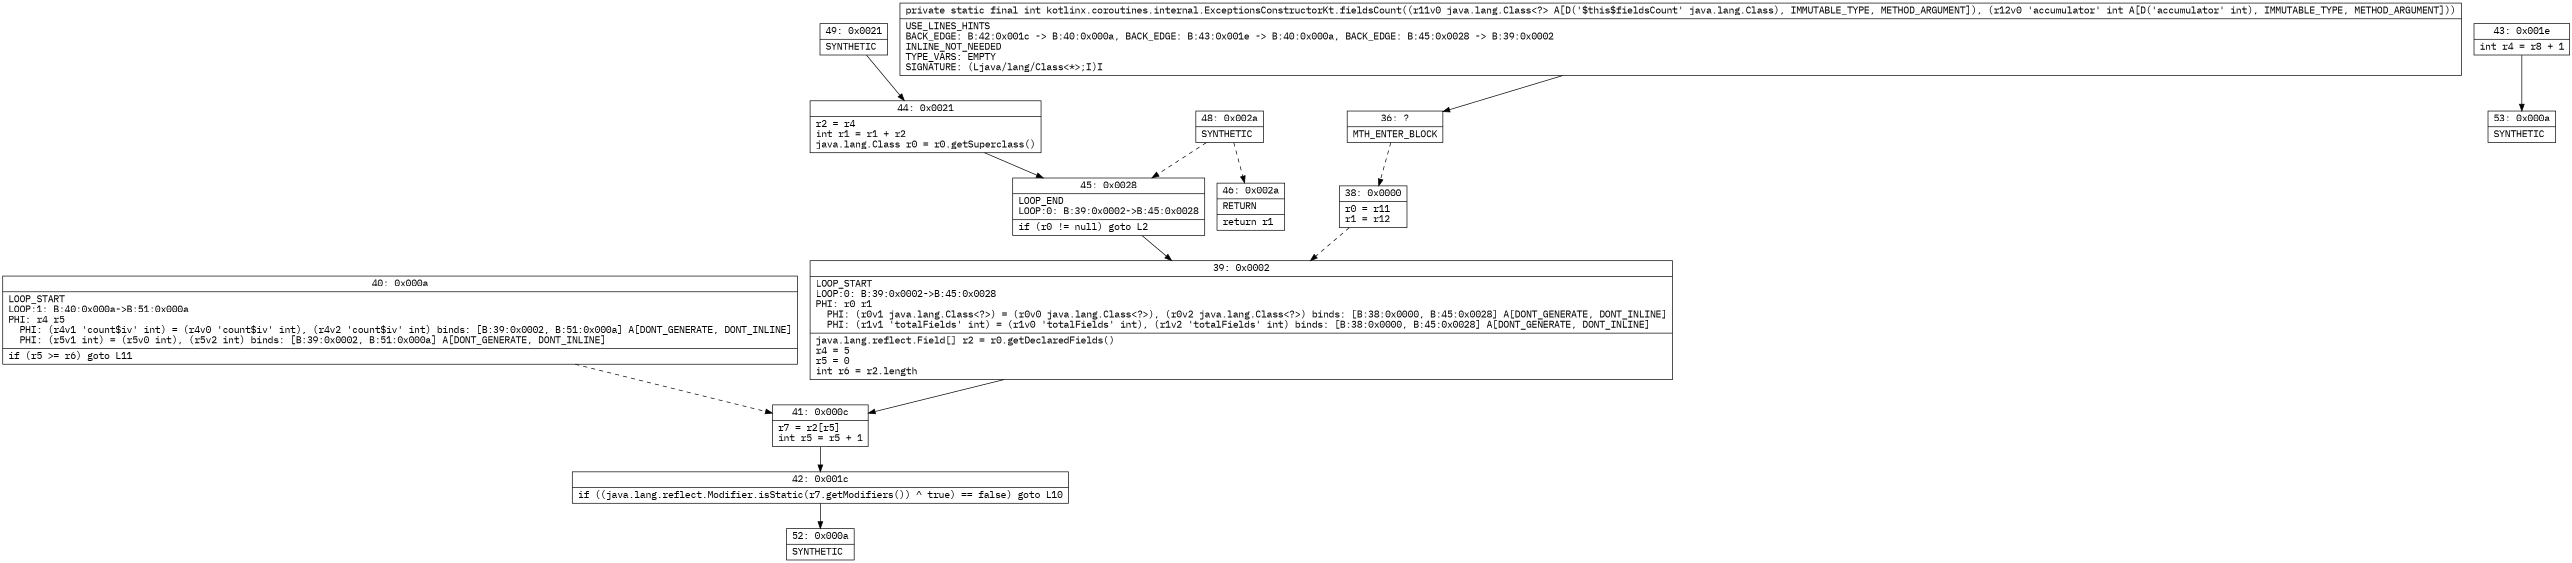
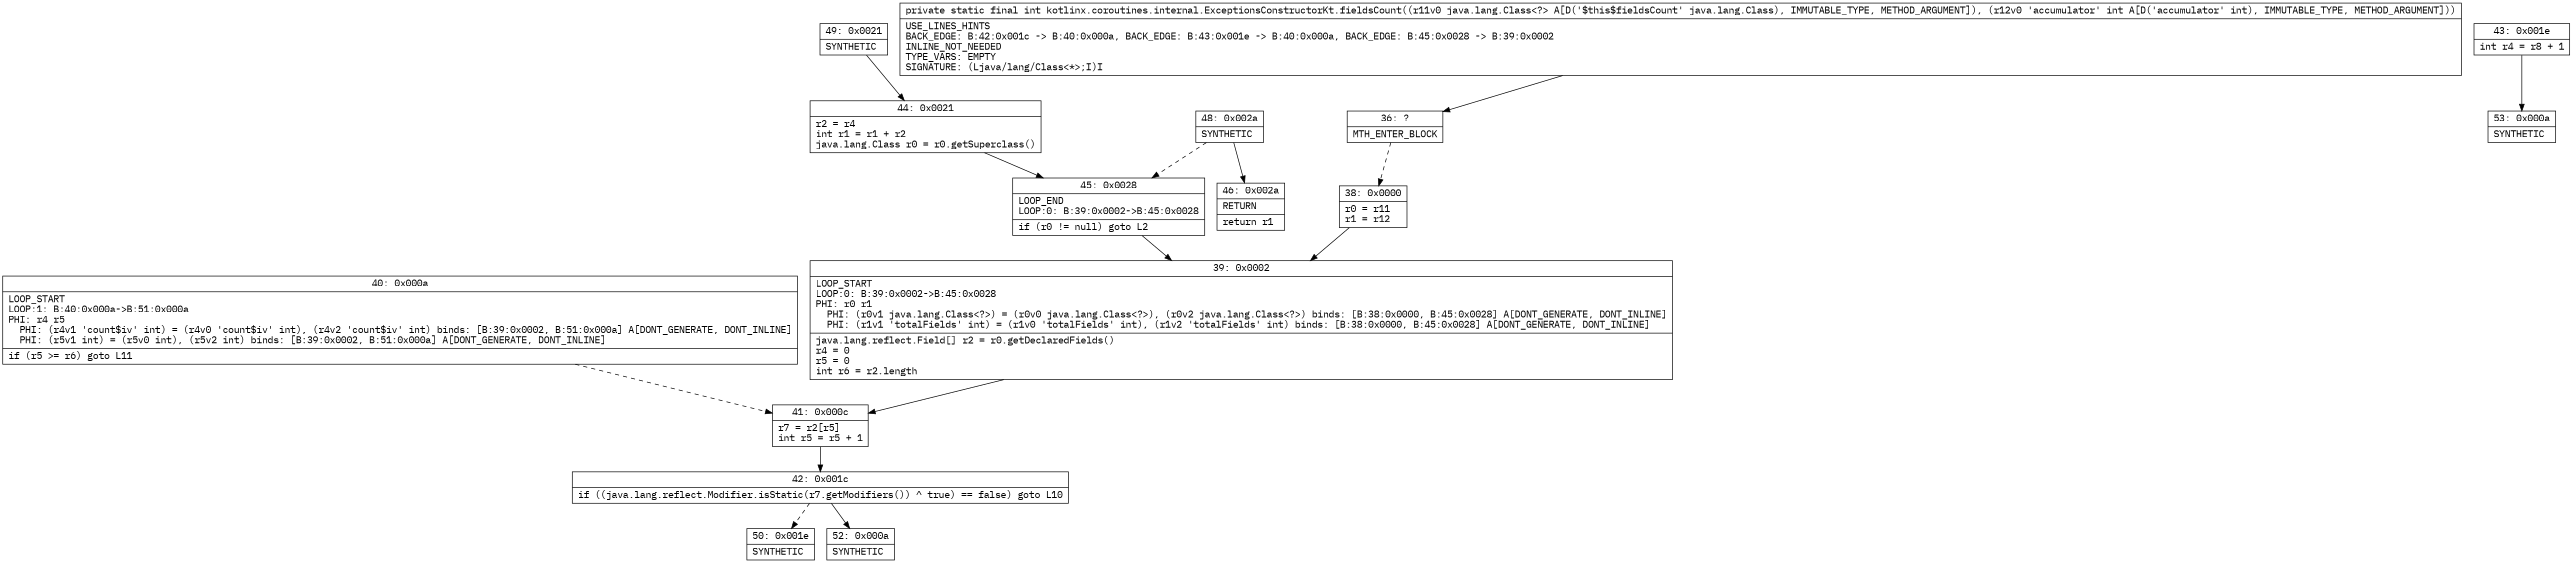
edge "48: 0x002a" -> "46: 0x002a": style dashed -> solid
edge "38: 0x0000" -> "39: 0x0002": style dashed -> solid
node "39: 0x0002": text "r4 = 5" -> "r4 = 0"
node "50: 0x001e": added
